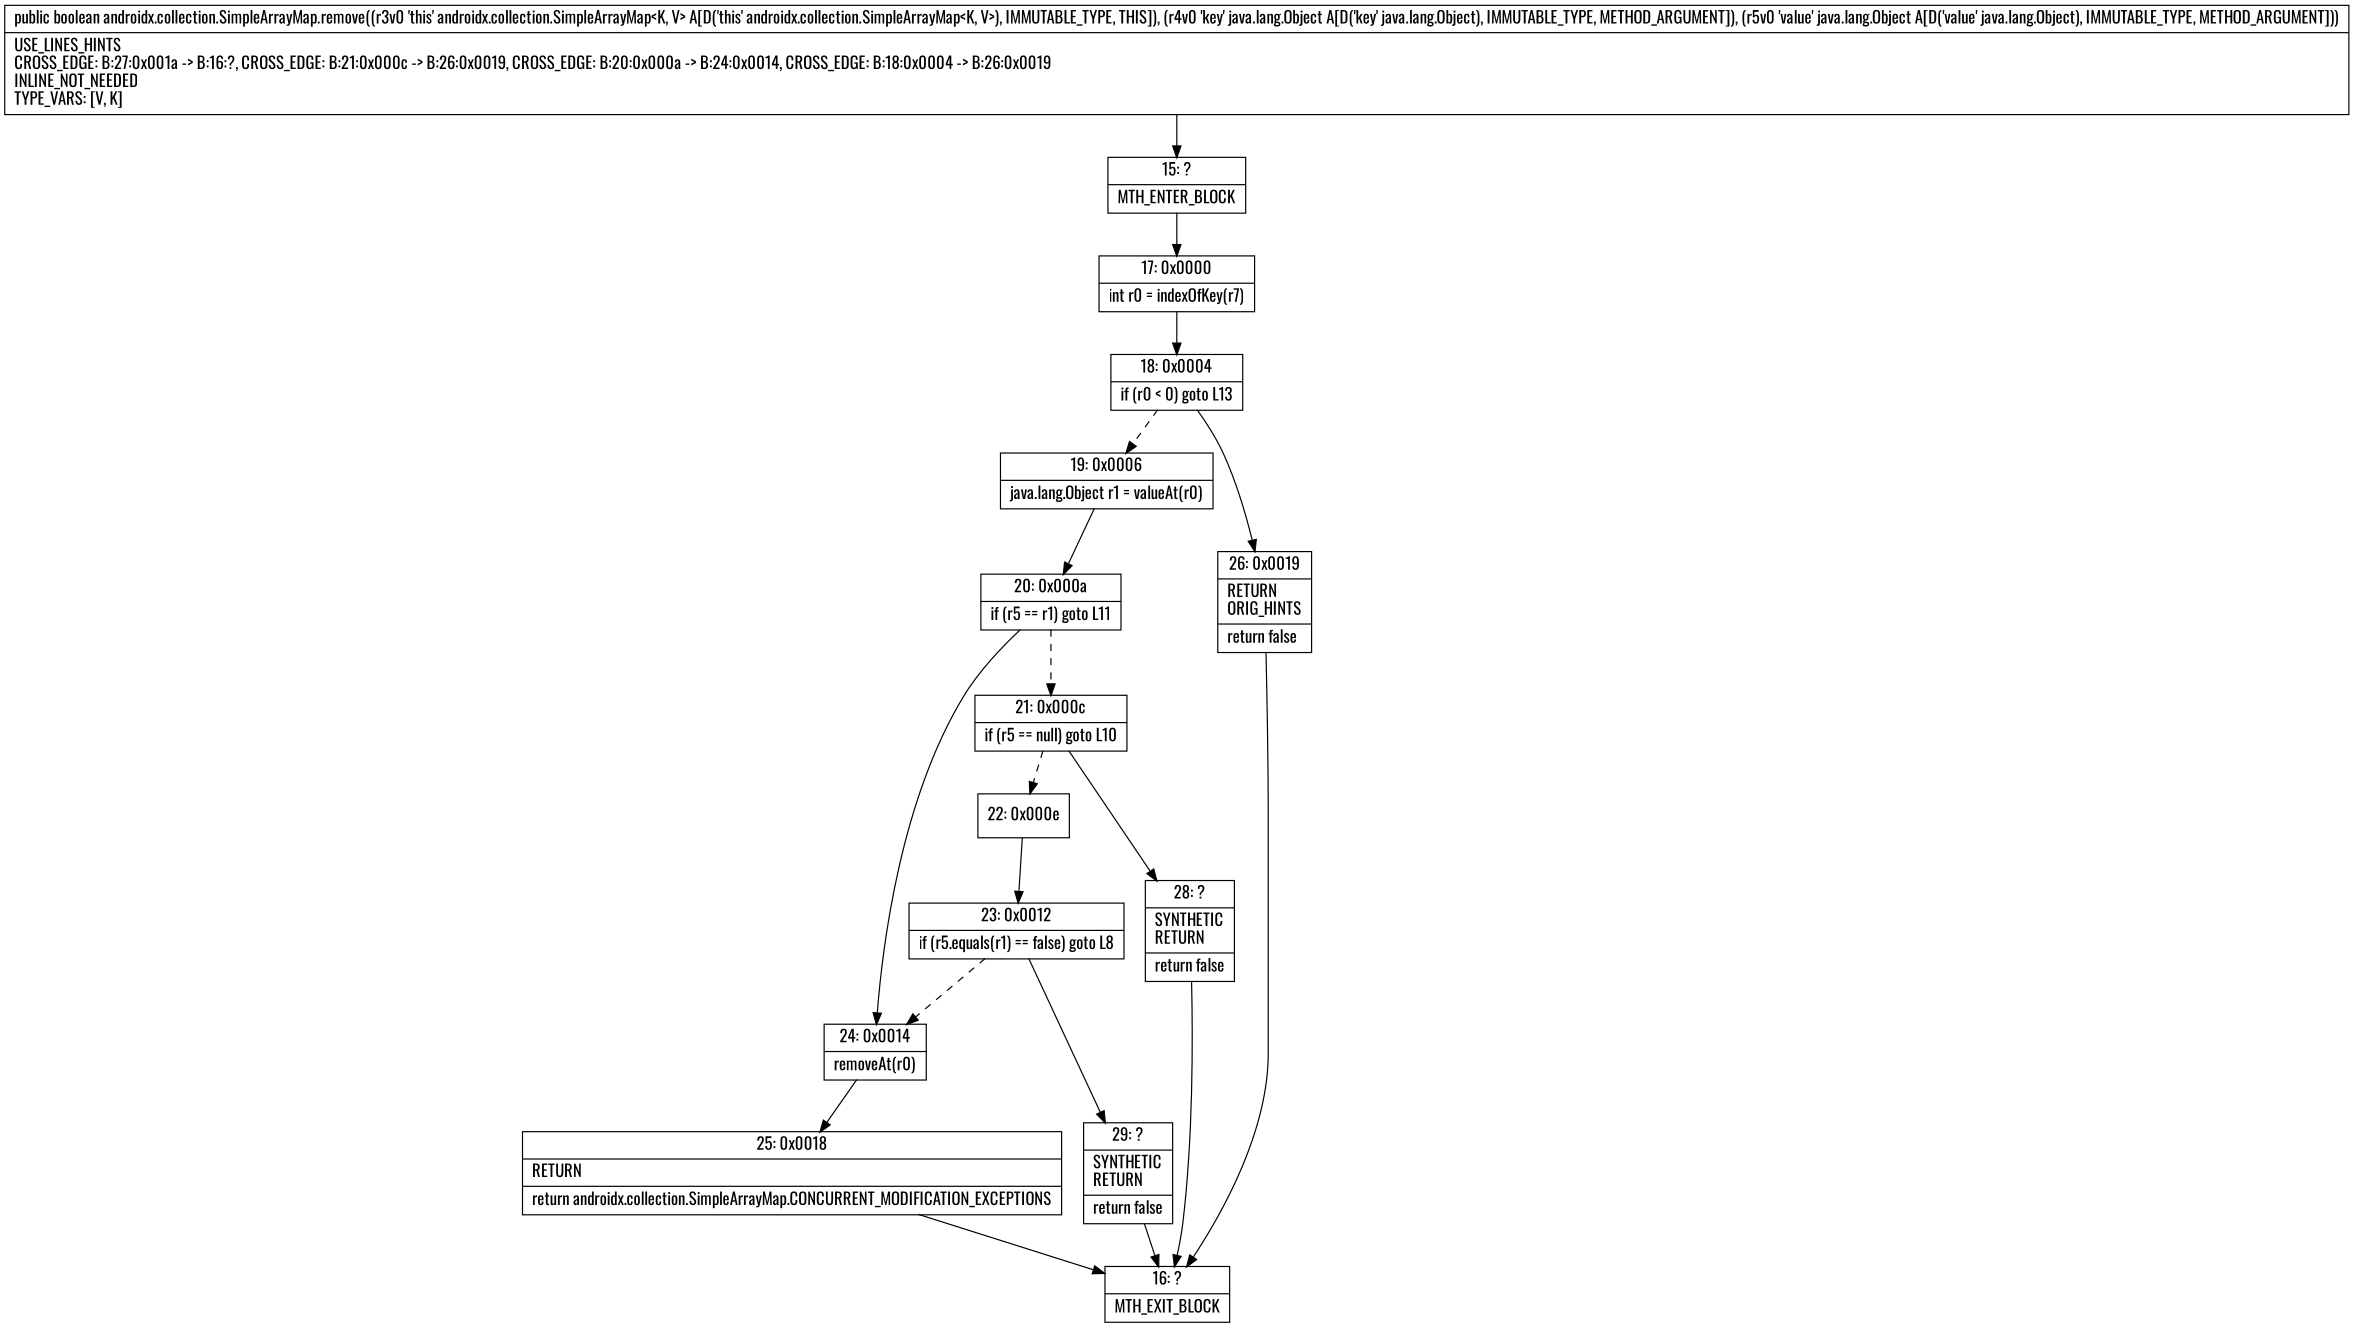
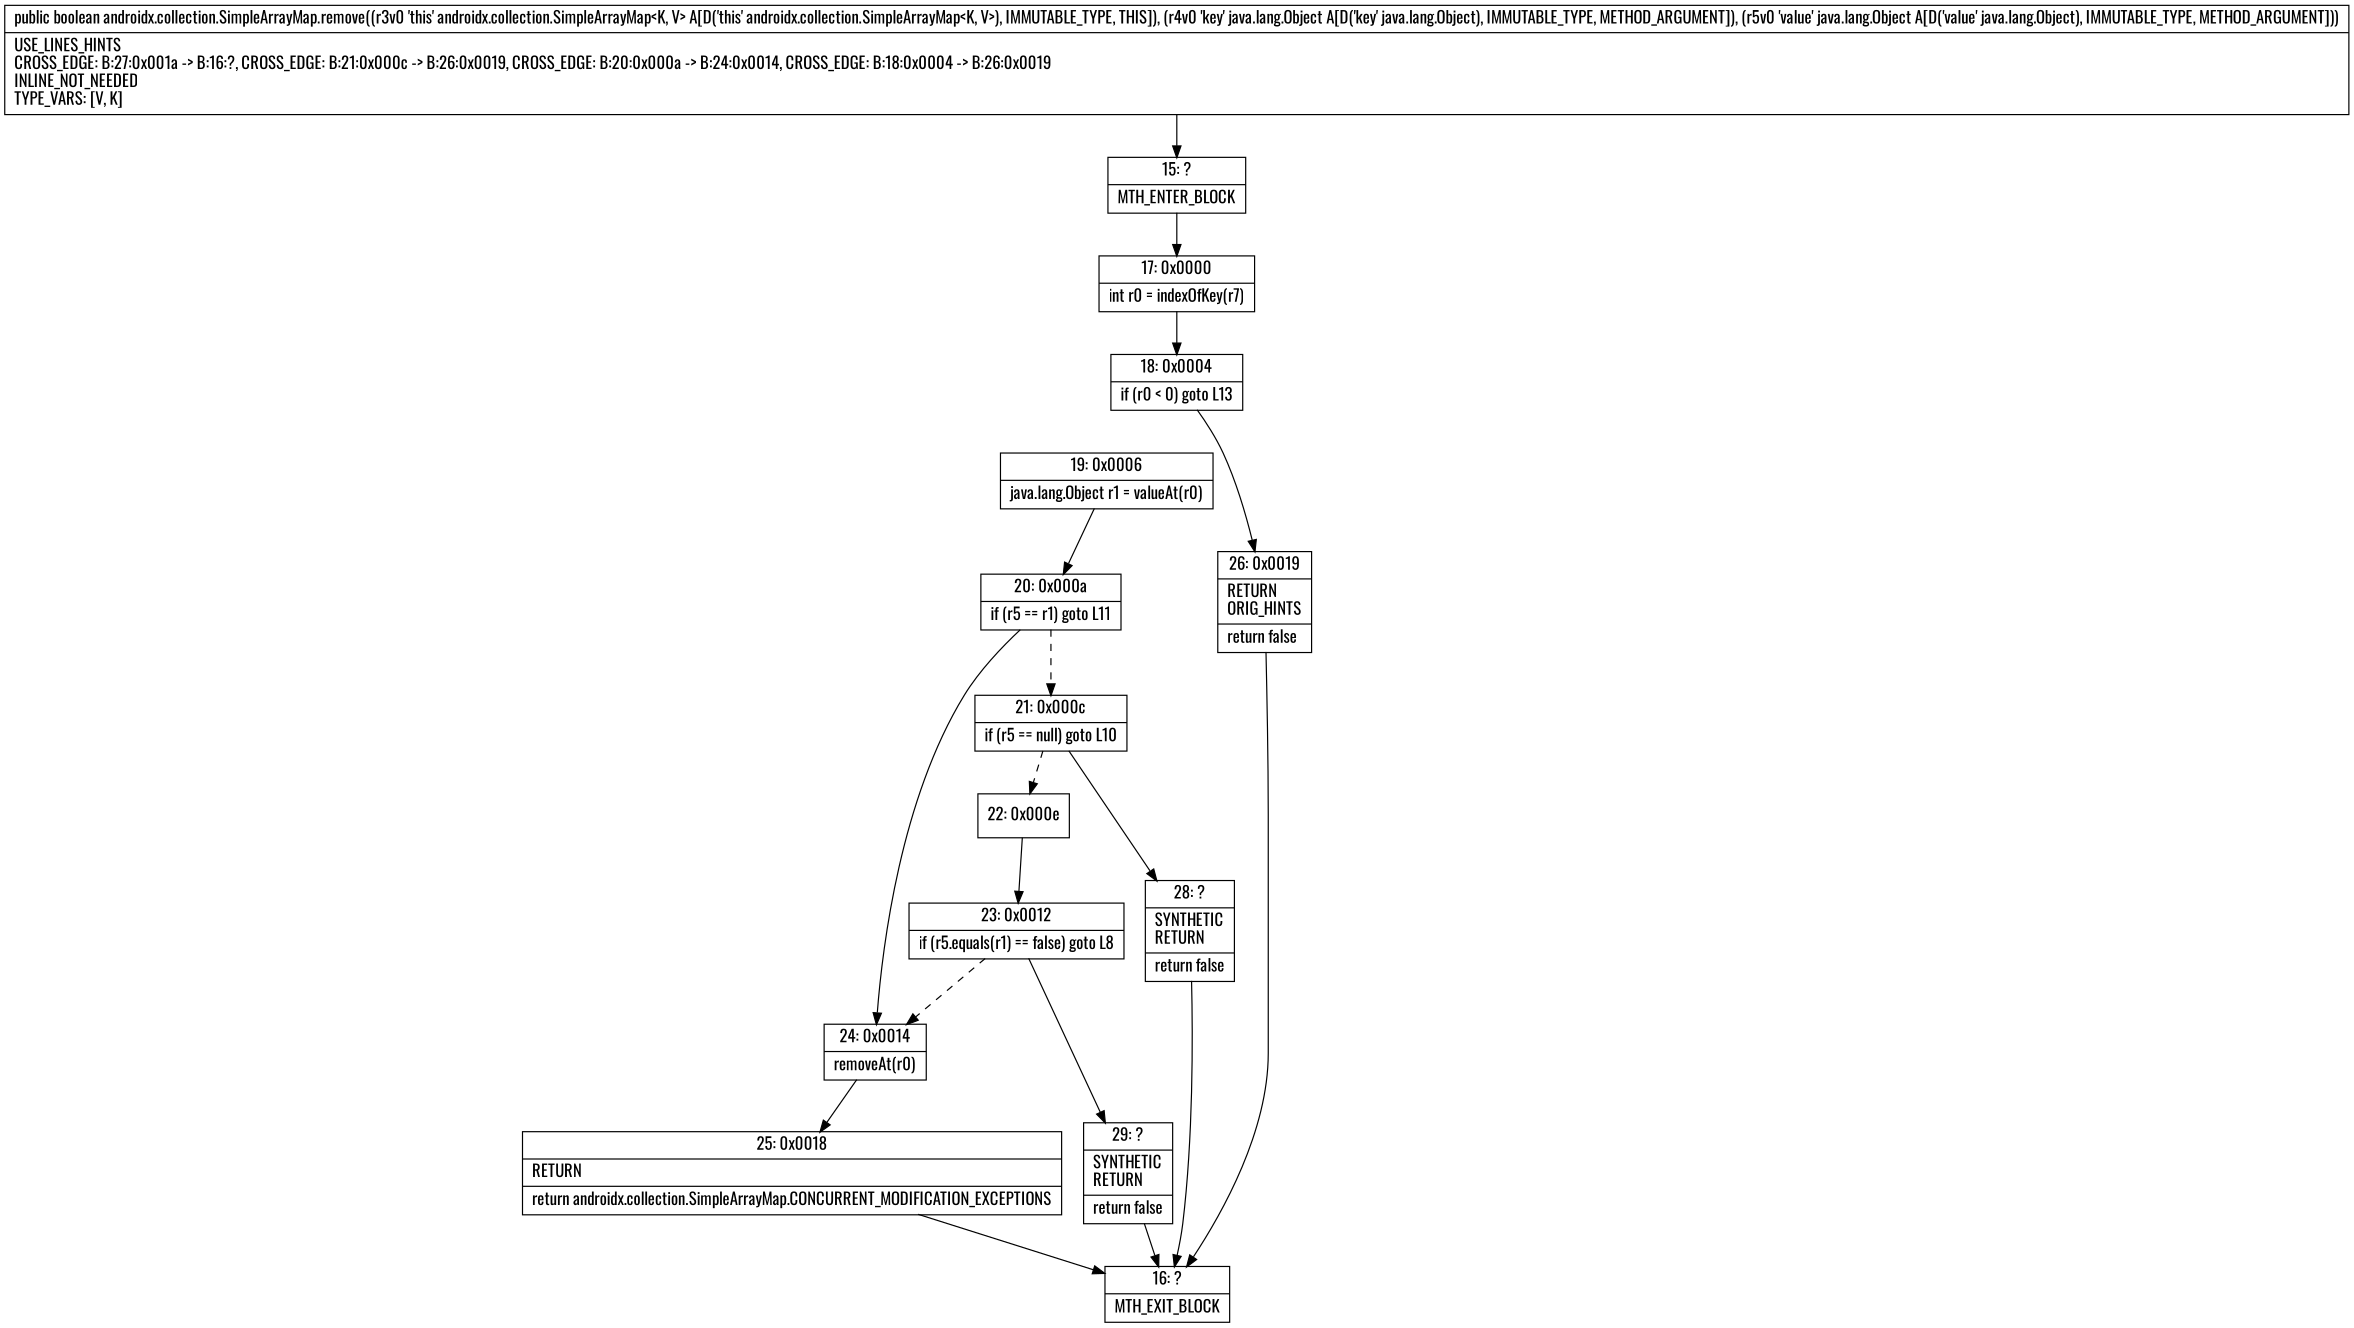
edge "18: 0x0004" -> "19: 0x0006": removed
